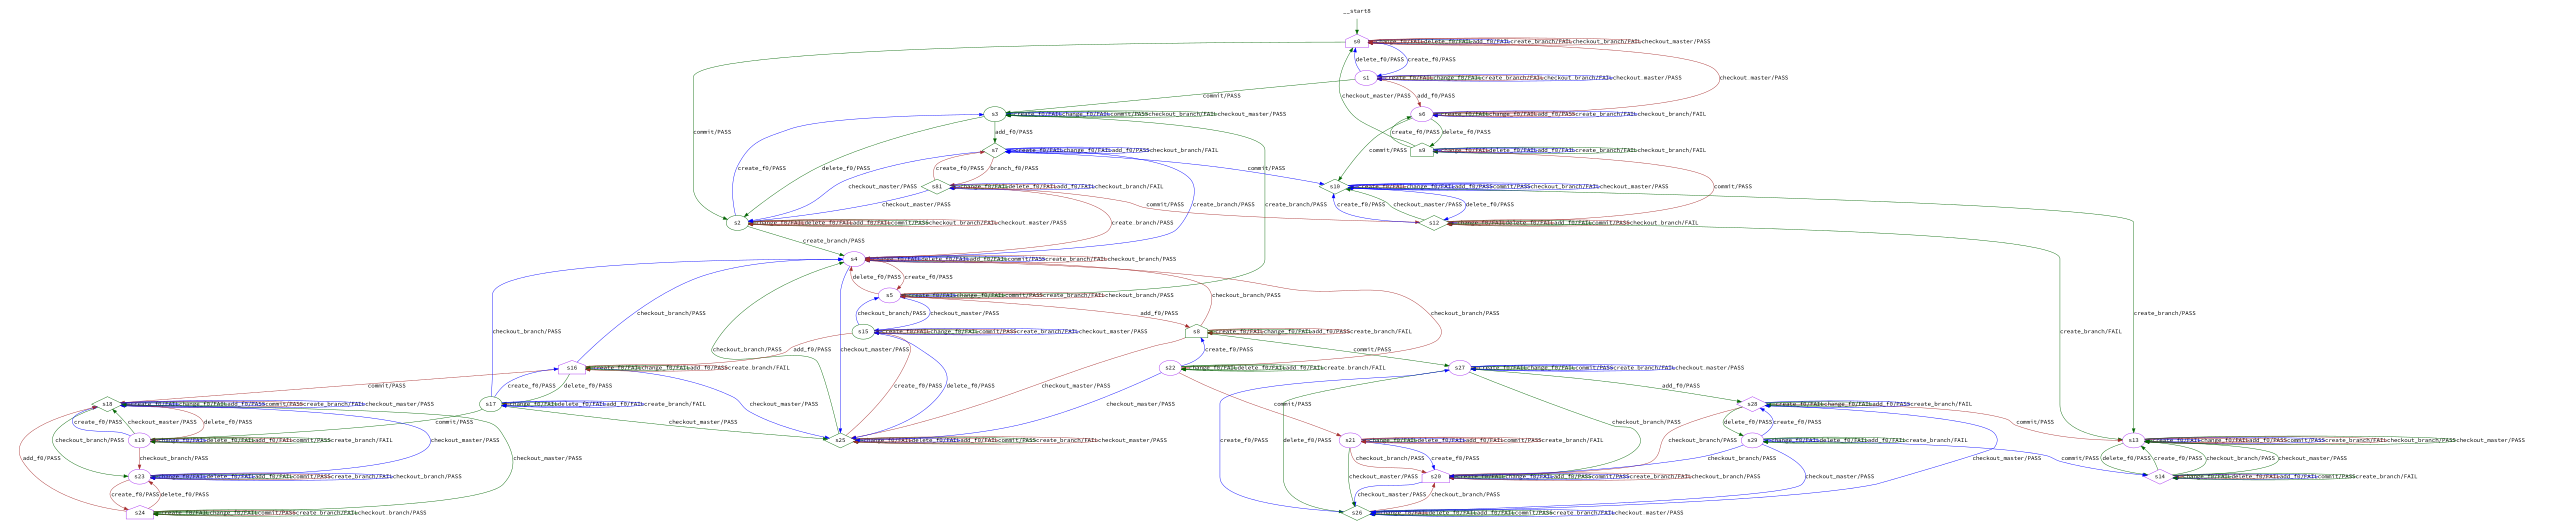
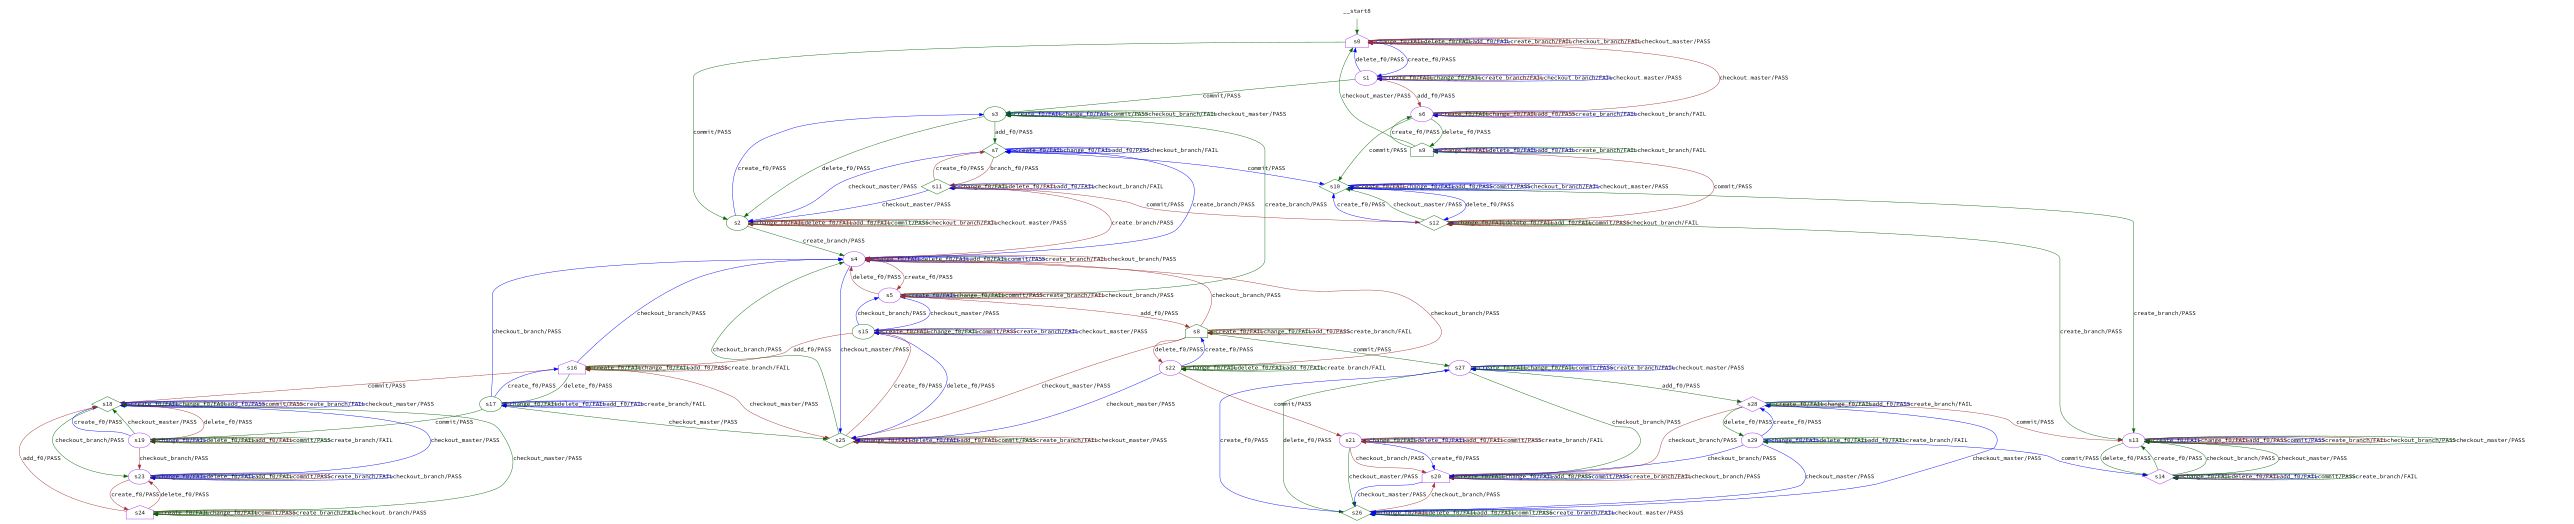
node "s81": label "s81" -> "s11"
edge "s12" -> "s13": label "create_branch/FAIL" -> "create_branch/PASS"
edge "s8" -> "s22": added, label "delete_f0/PASS"
edge "s16" -> "s25": color blue -> brown
